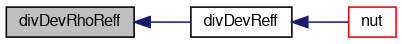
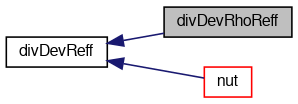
edge "divDevReff" -> "divDevRhoReff": reversed
